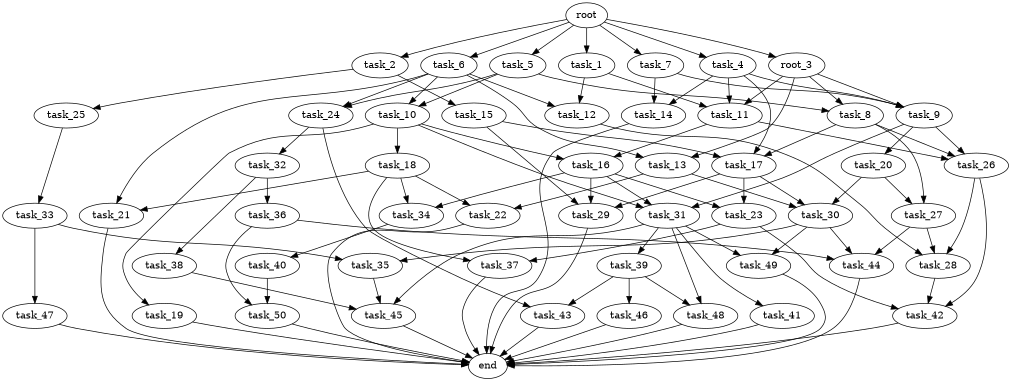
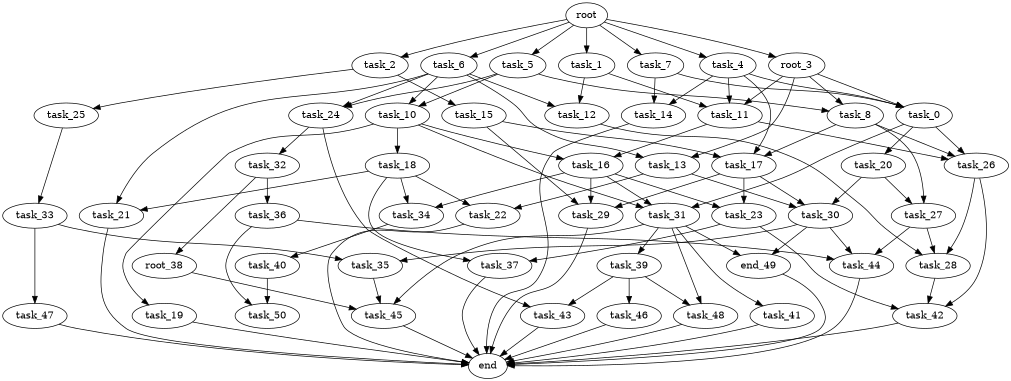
node "task_9": label "task_9" -> "task_0"
node "task_38": label "task_38" -> "root_38"
node "task_49": label "task_49" -> "end_49"
edge "task_50" -> "end": removed
